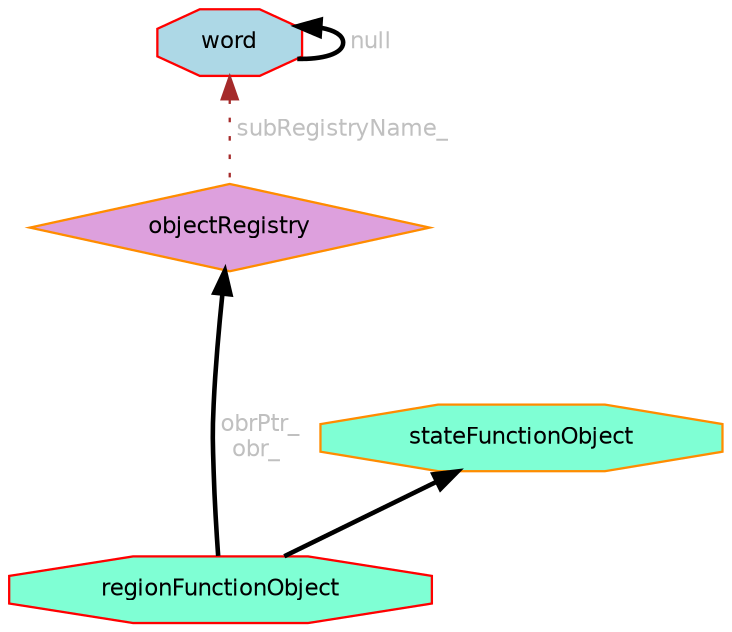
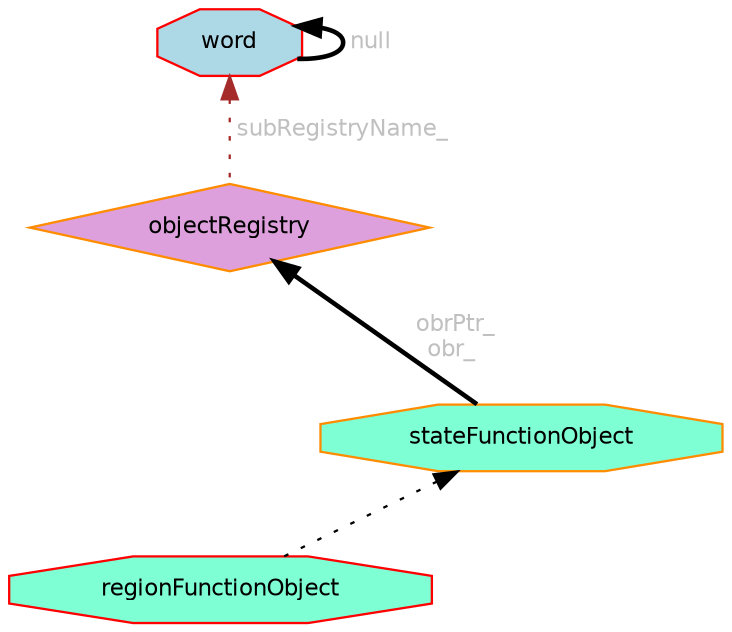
edge "regionFunctionObject" -> "objectRegistry": now "stateFunctionObject" -> "objectRegistry"
edge "regionFunctionObject" -> "stateFunctionObject": style bold -> dotted
